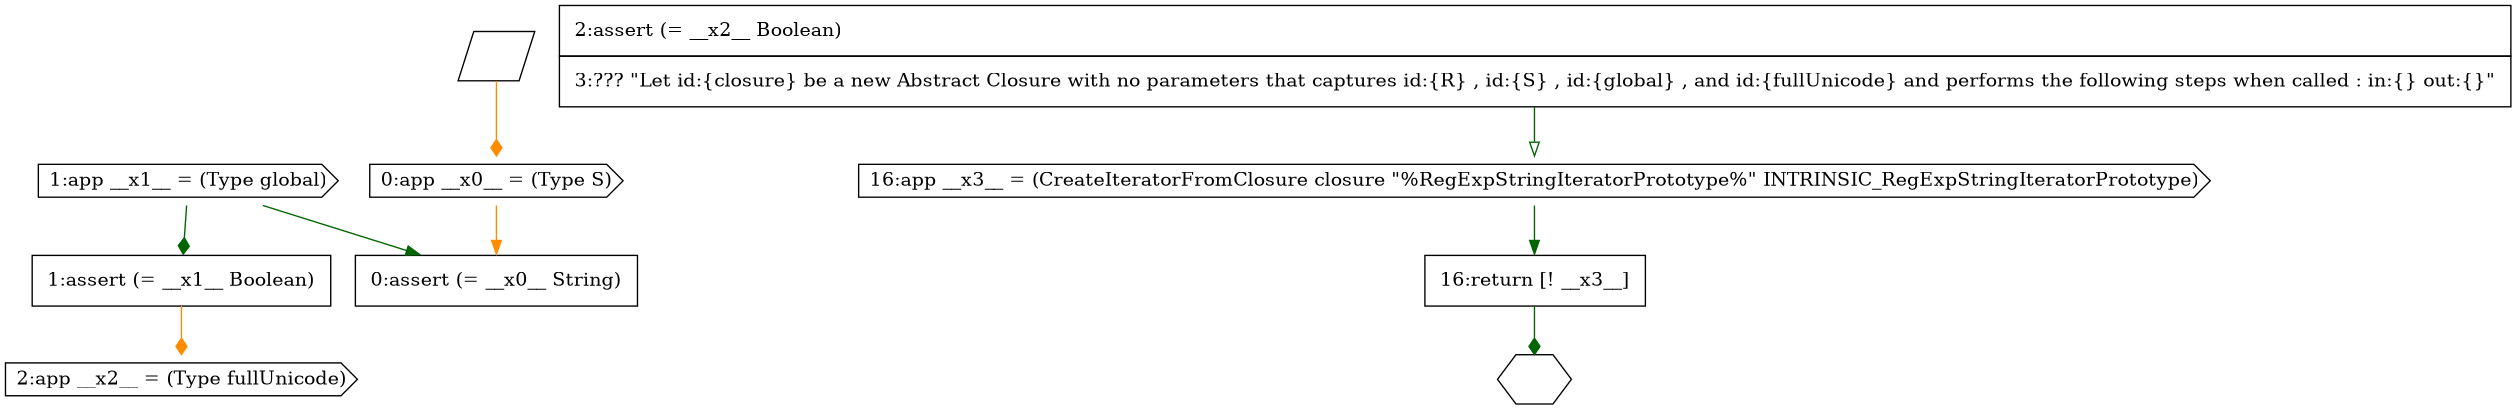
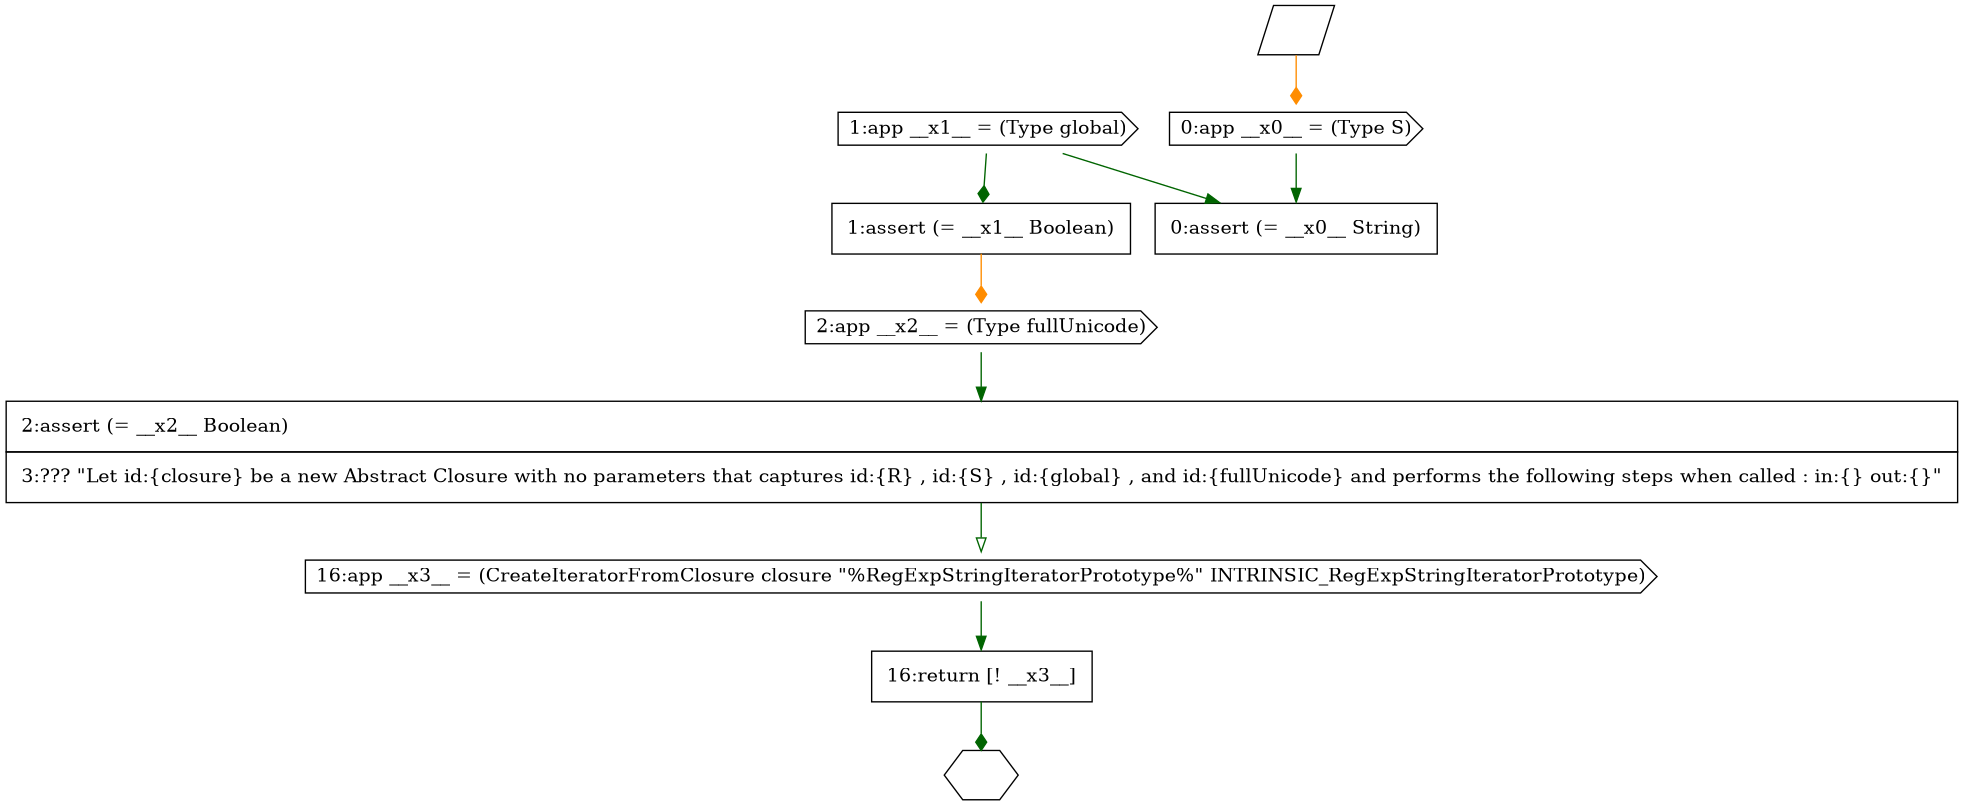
edge "0:app __x0__ = (Type S)" -> "0:assert (= __x0__ String)": color darkorange -> darkgreen
edge "2:app __x2__ = (Type fullUnicode)" -> "2:assert (= __x2__ Boolean)": added
